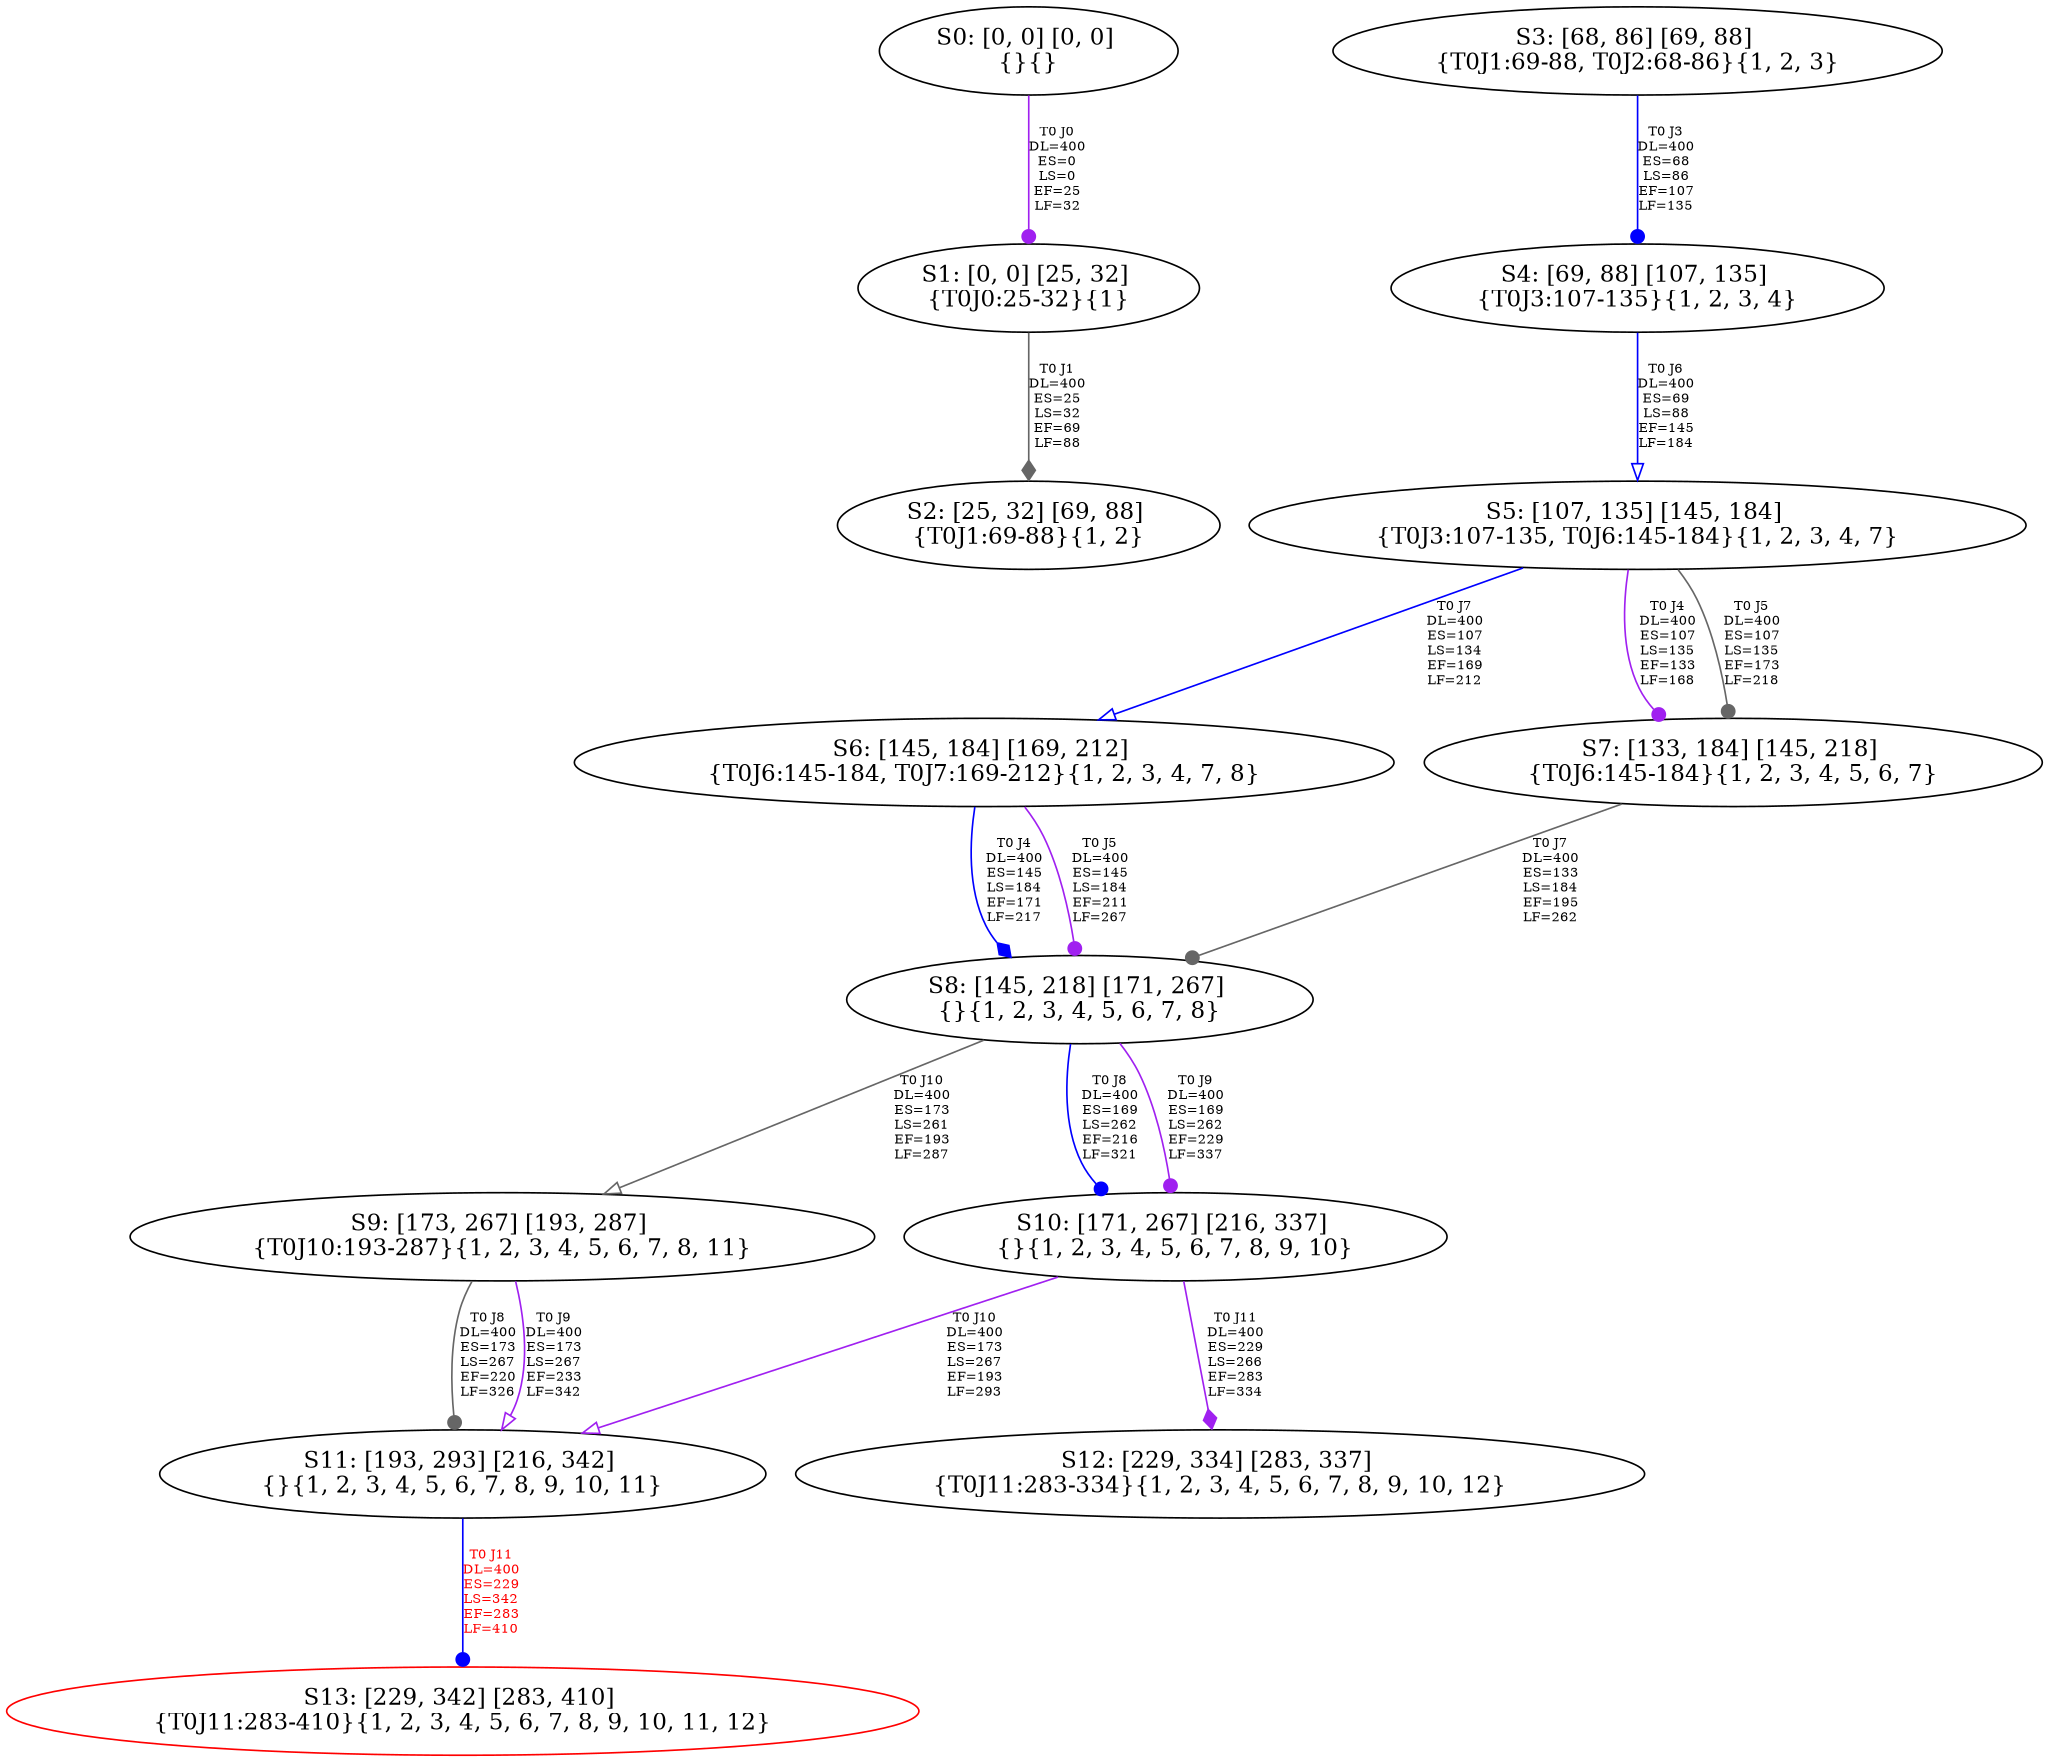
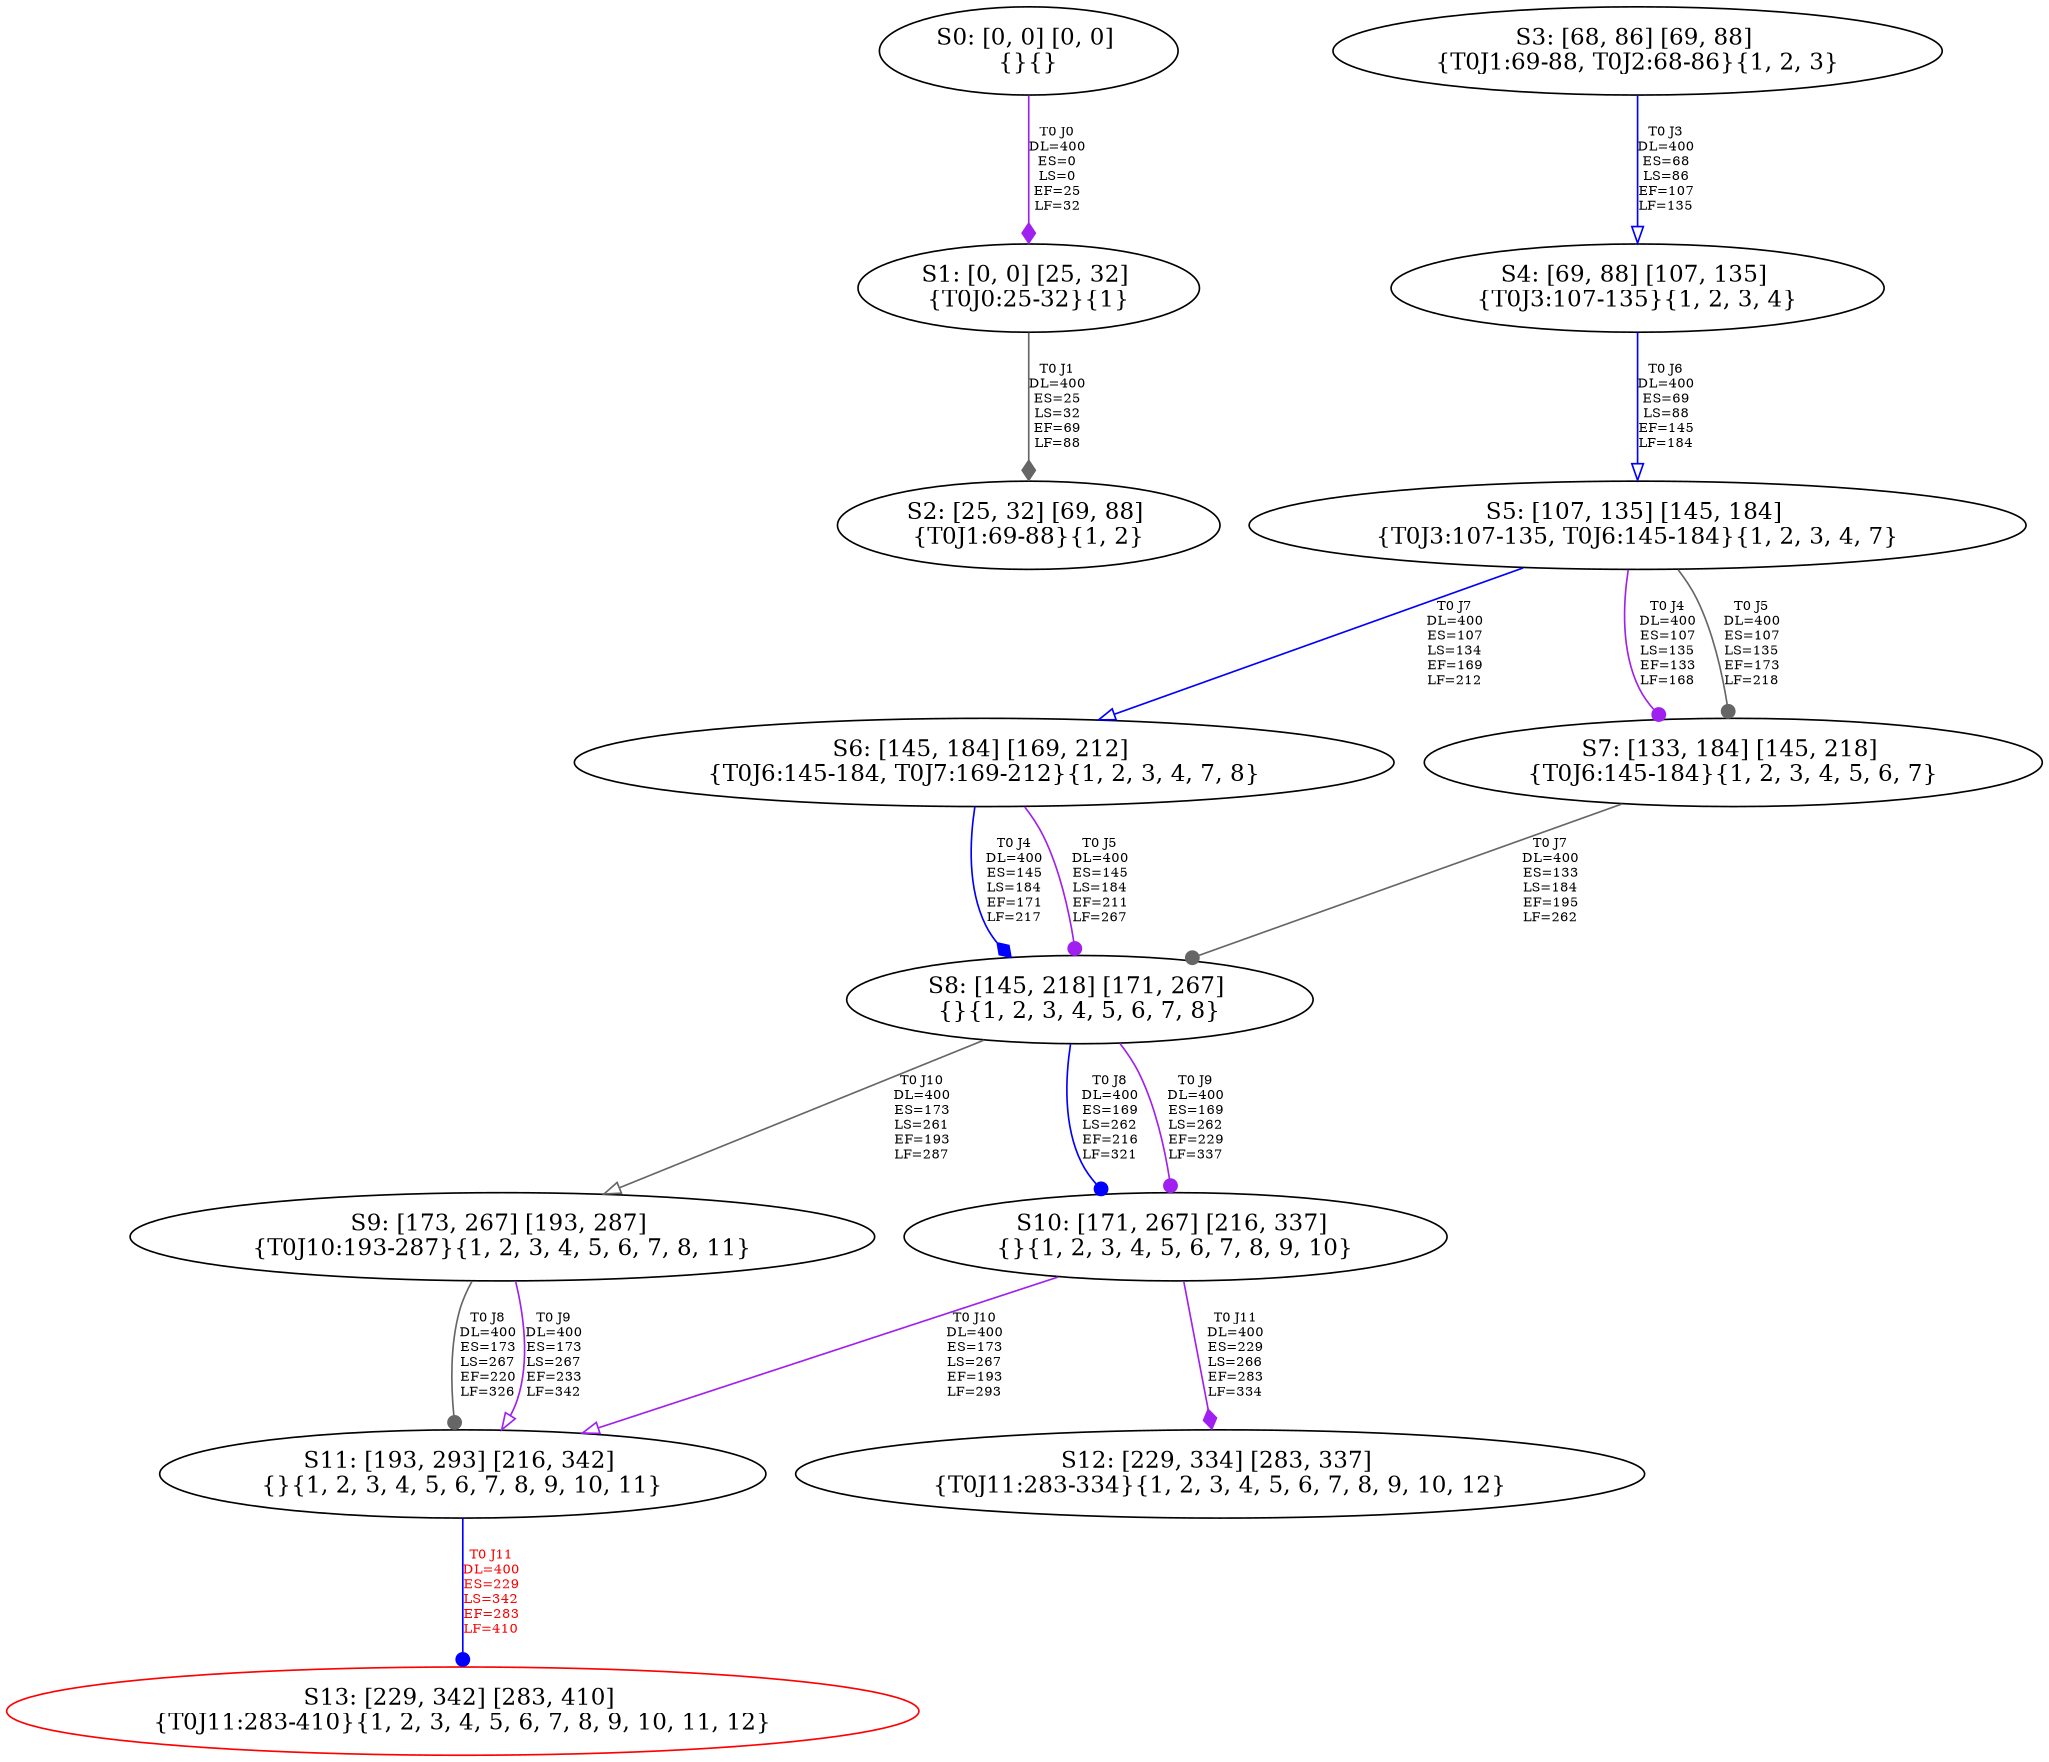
edge "S0: [0, 0] [0, 0] {}{}" -> "S1: [0, 0] [25, 32] {T0J0:25-32}{1}": arrowhead dot -> diamond
edge "S3: [68, 86] [69, 88] {T0J1:69-88, T0J2:68-86}{1, 2, 3}" -> "S4: [69, 88] [107, 135] {T0J3:107-135}{1, 2, 3, 4}": arrowhead dot -> onormal
